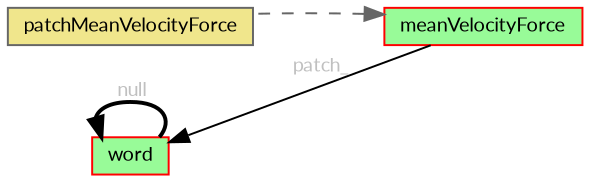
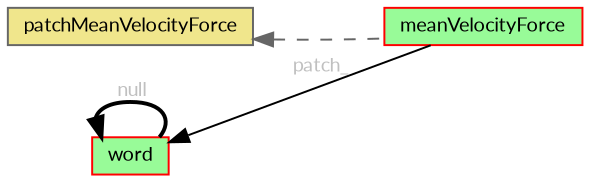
edge "patchMeanVelocityForce" -> "meanVelocityForce": reversed
